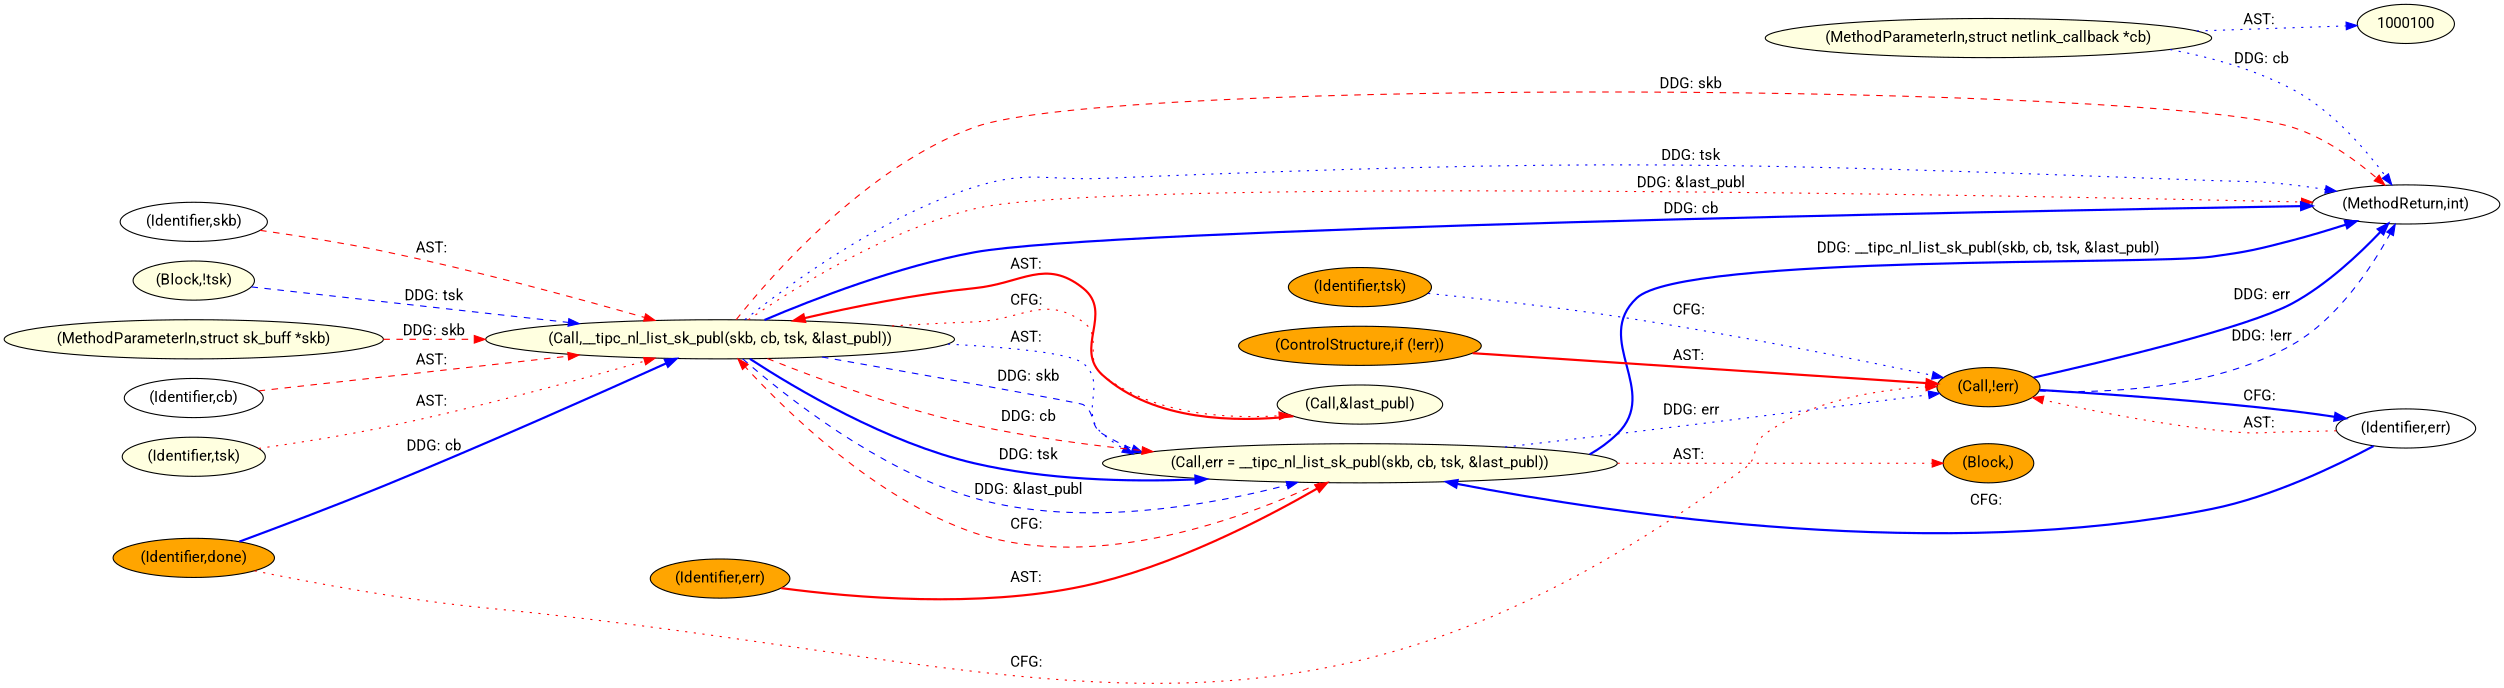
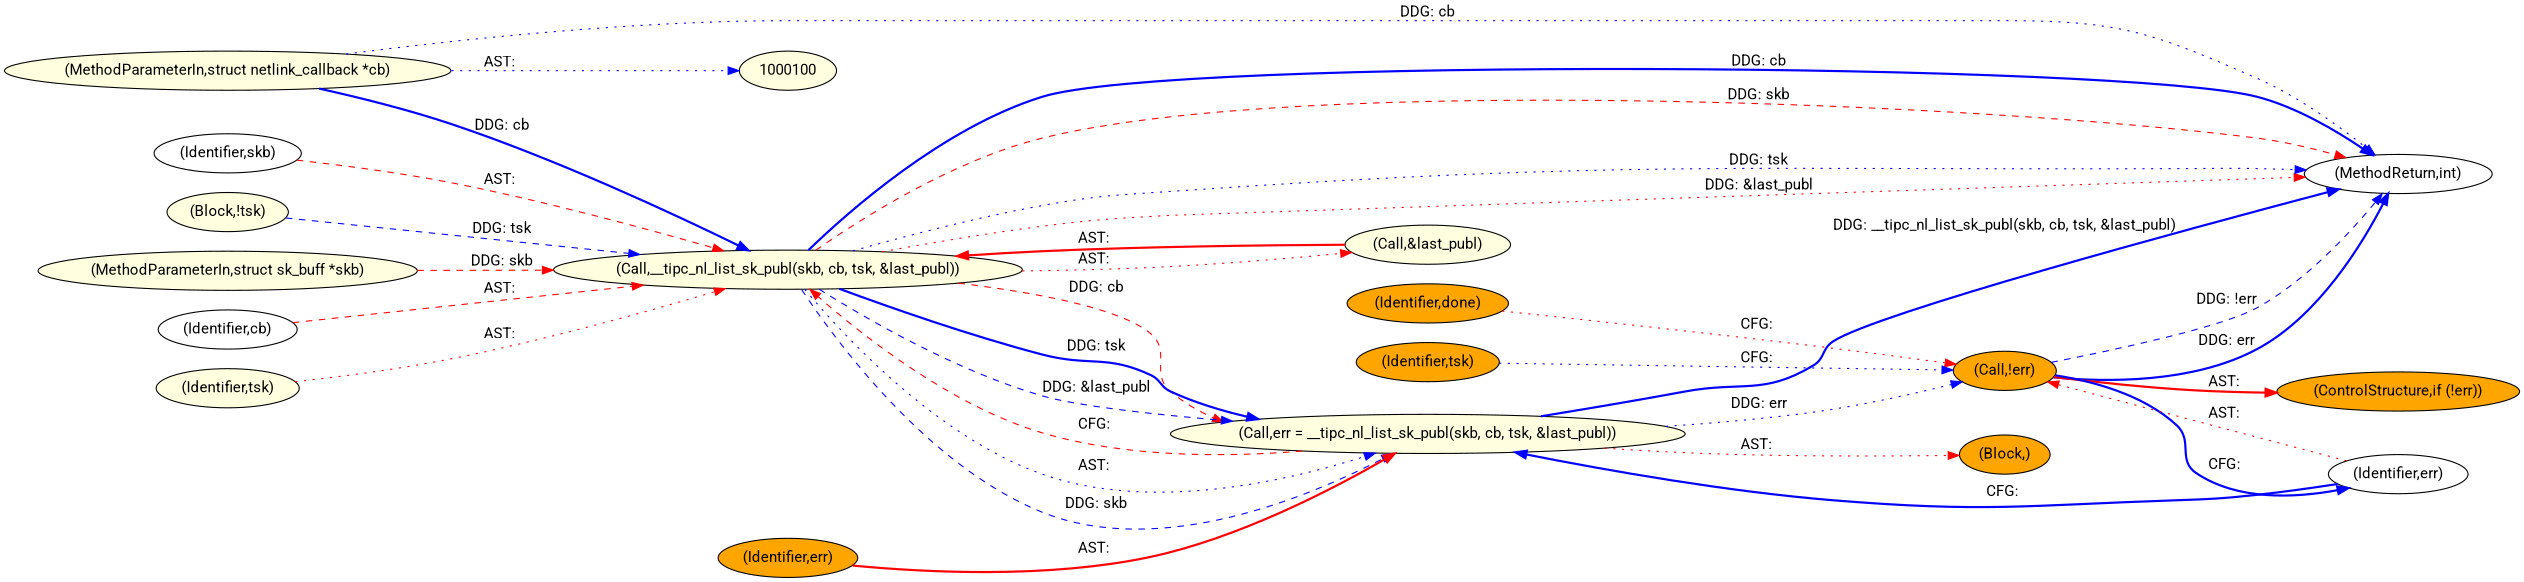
edge "(Call,__tipc_nl_list_sk_publ(skb, cb, tsk, &last_publ))" -> "(Call,&last_publ)": label "CFG: " -> "AST: "
edge "(ControlStructure,if (!err))" -> "(Call,!err)": reversed
edge "(Identifier,done)" -> "(Call,__tipc_nl_list_sk_publ(skb, cb, tsk, &last_publ))": now "(MethodParameterIn,struct netlink_callback *cb)" -> "(Call,__tipc_nl_list_sk_publ(skb, cb, tsk, &last_publ))"
